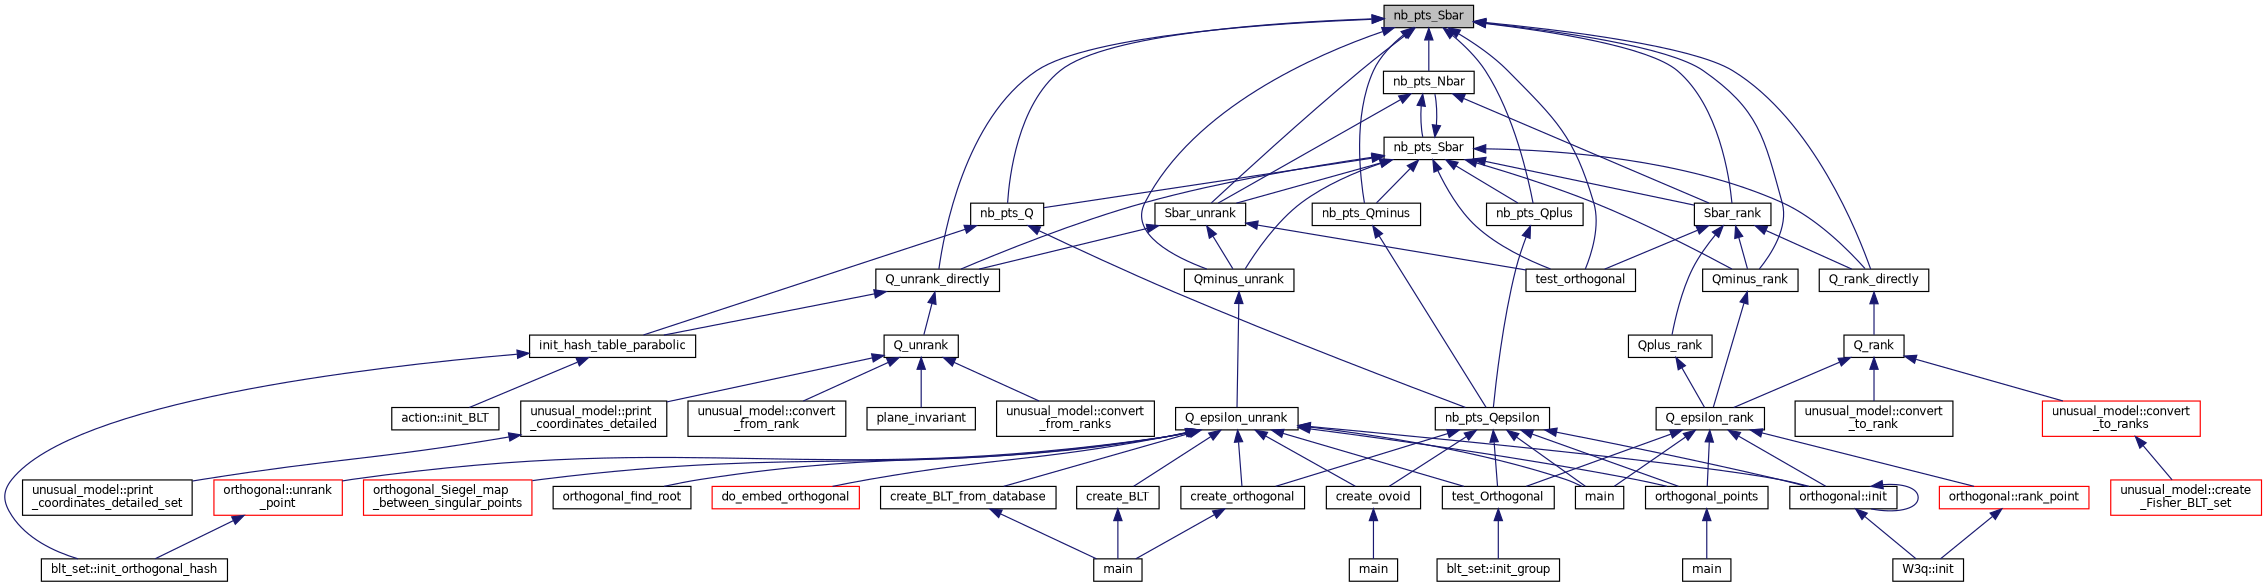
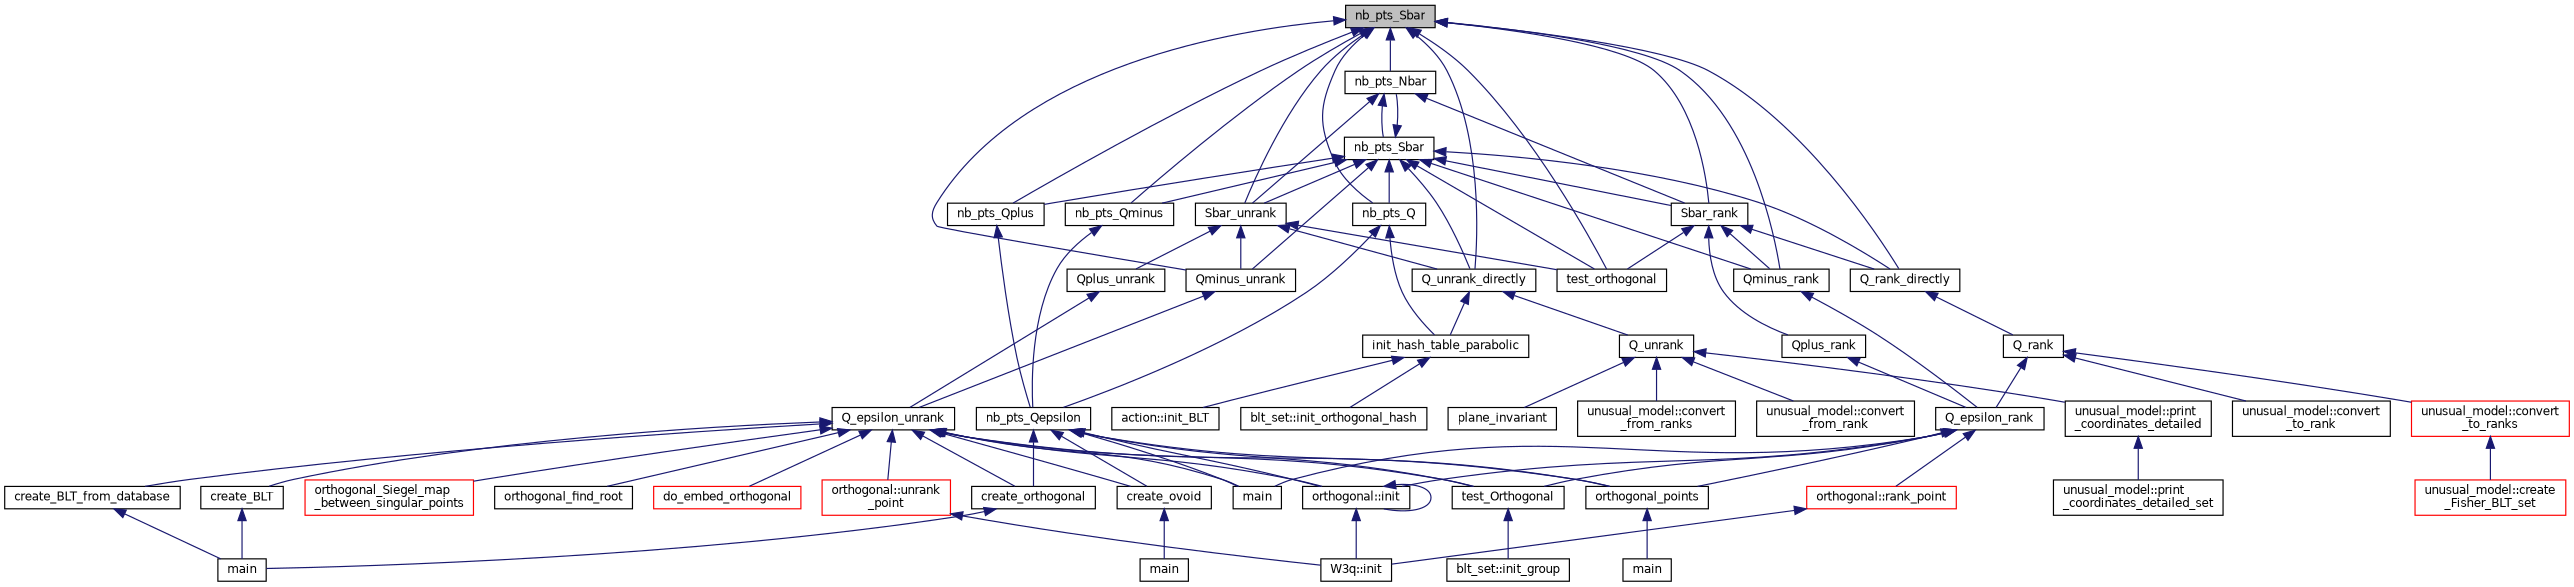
node "Qplus_unrank": added
edge "blt_set::init_orthogonal_hash" -> "orthogonal::unrank _point": now "W3q::init" -> "orthogonal::unrank _point"
